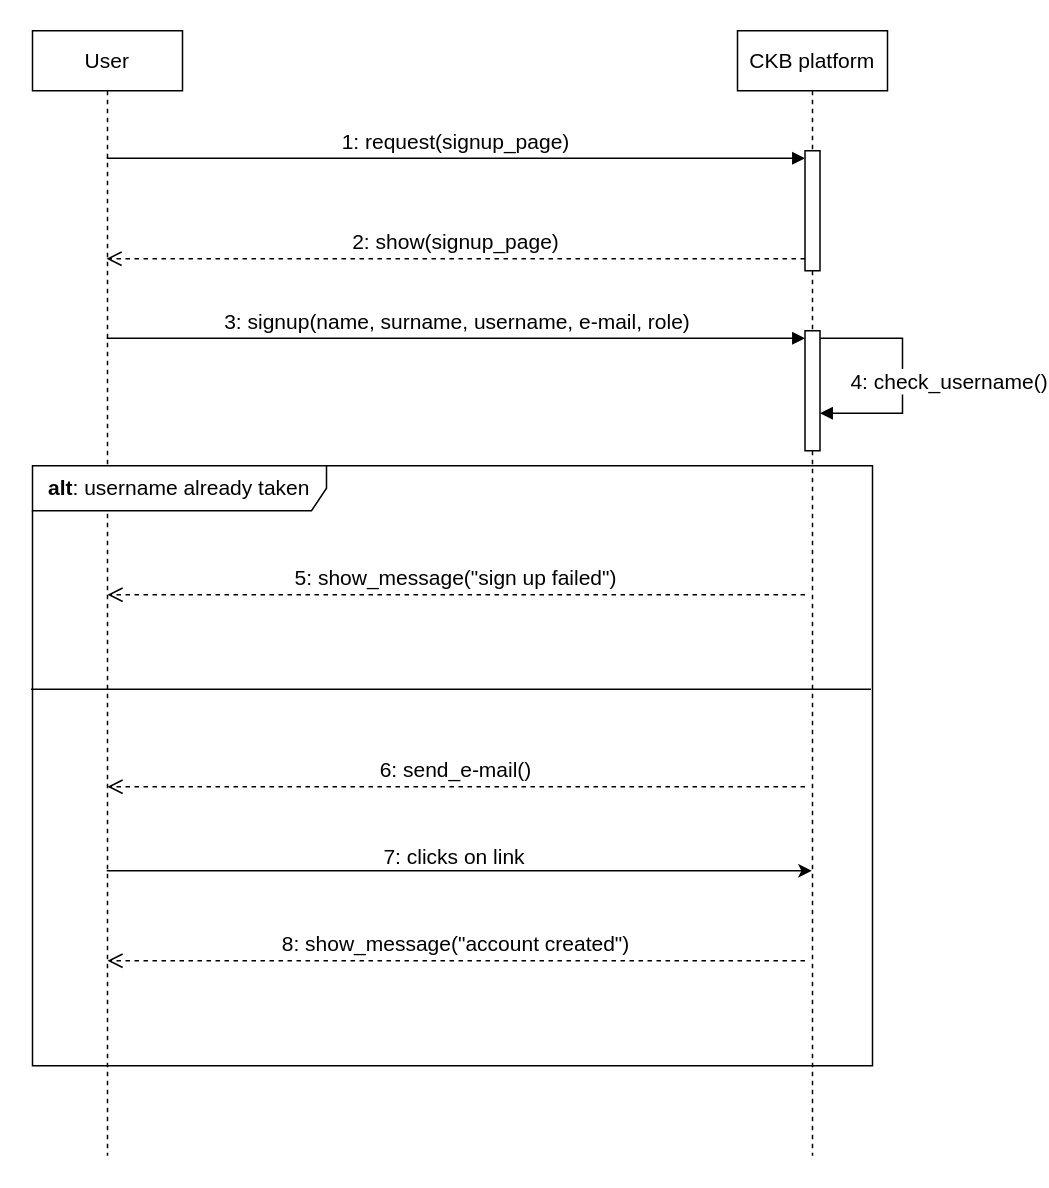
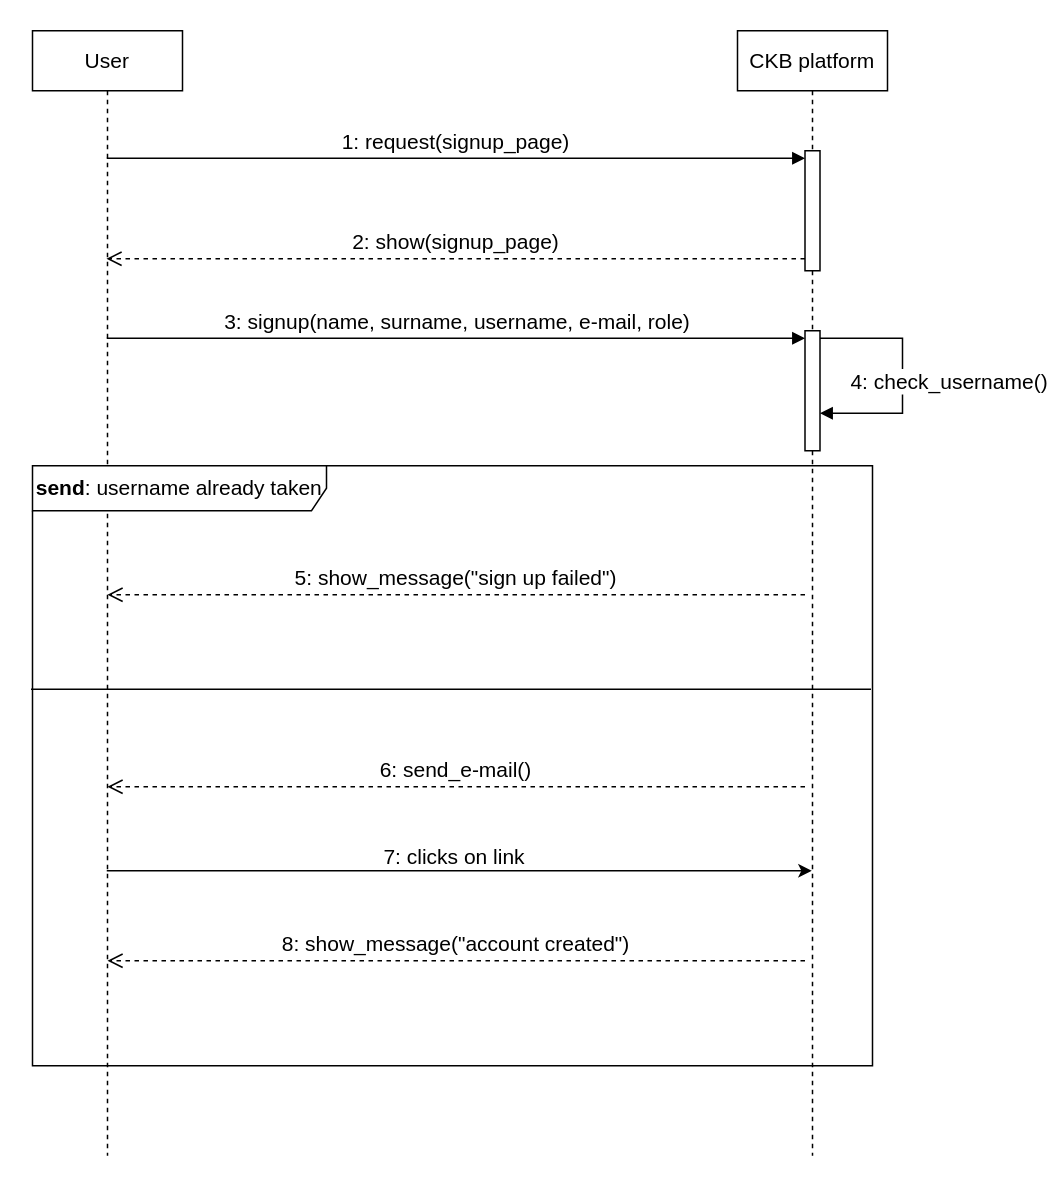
node "alt: username already taken": label "alt: username already taken" -> "send: username already taken"
